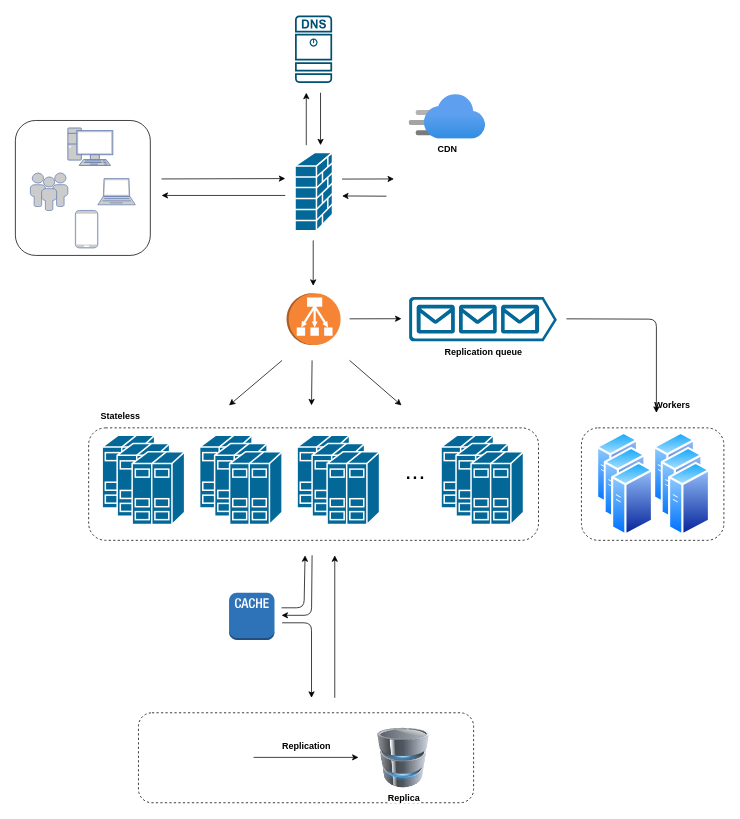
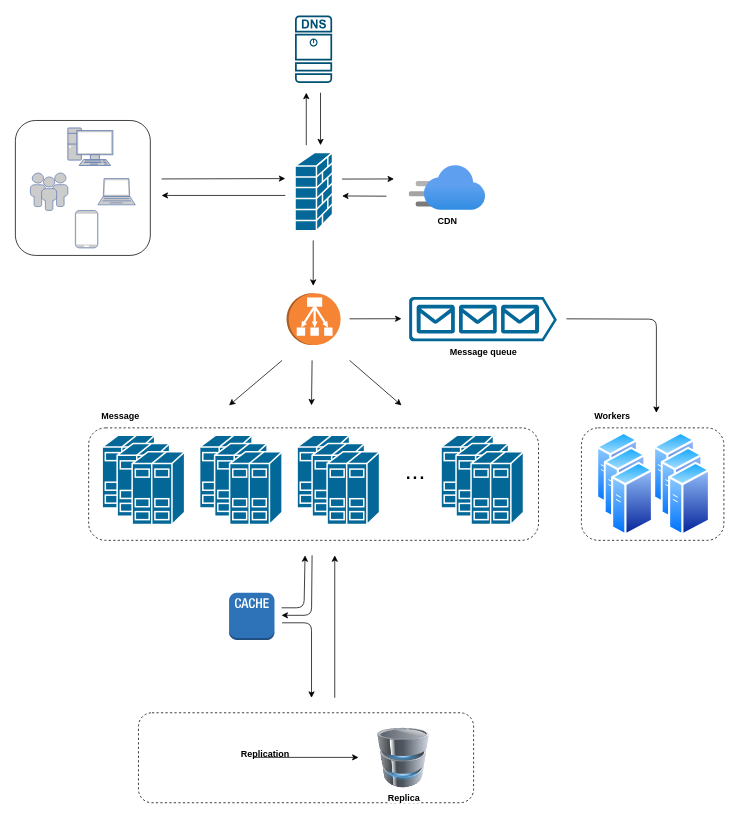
node "CDN": moved (447, 117) -> (447, 188)
node "Replication queue": label "Replication queue" -> "Message queue"
node "Workers": moved (672, 405) -> (612, 417)
node "Stateless": label "Stateless" -> "Message"
node "Replication": moved (306, 747) -> (265, 754)
